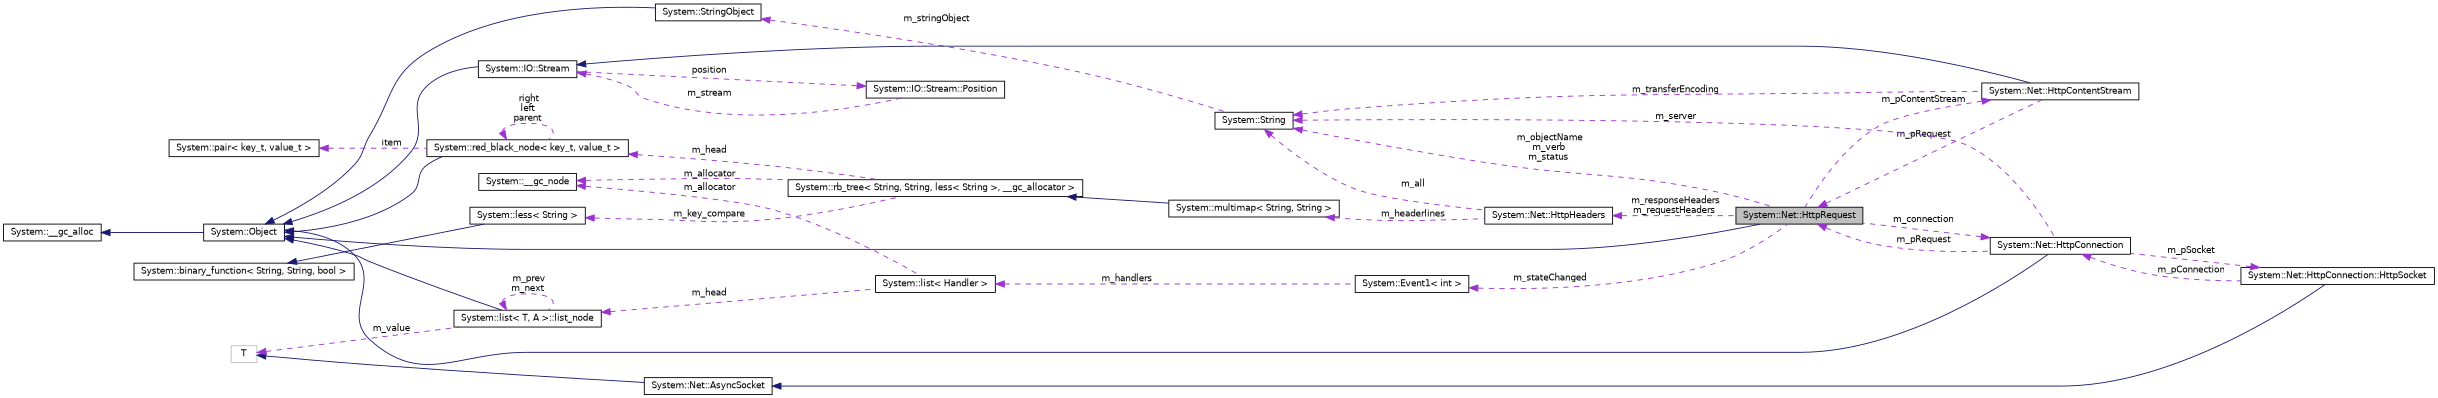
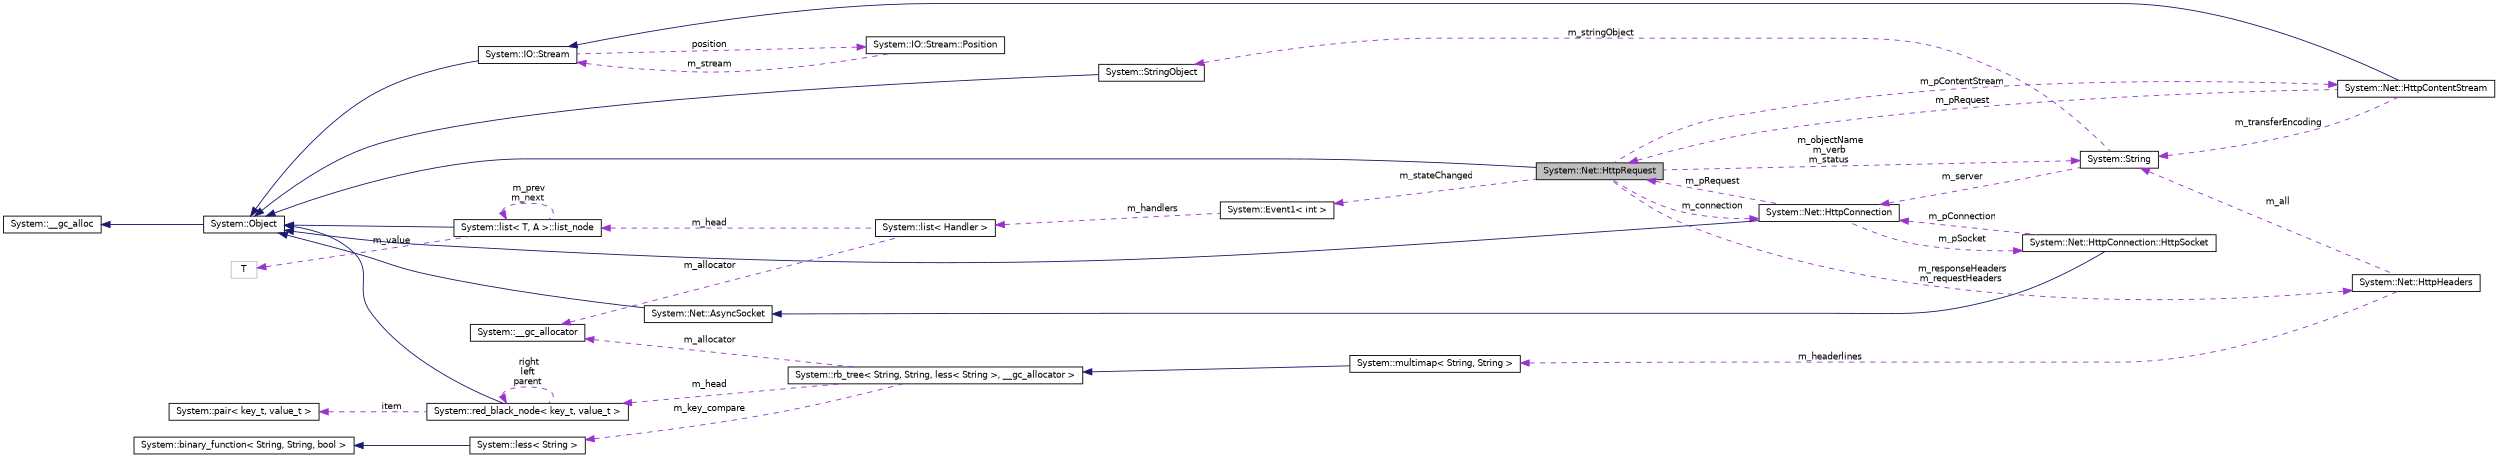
edge "System::Net::HttpConnection" -> "System::String": reversed
node "System::__gc_node": label "System::__gc_node" -> "System::__gc_allocator"
edge "System::Net::AsyncSocket" -> "T": now "System::Net::AsyncSocket" -> "System::Object"
